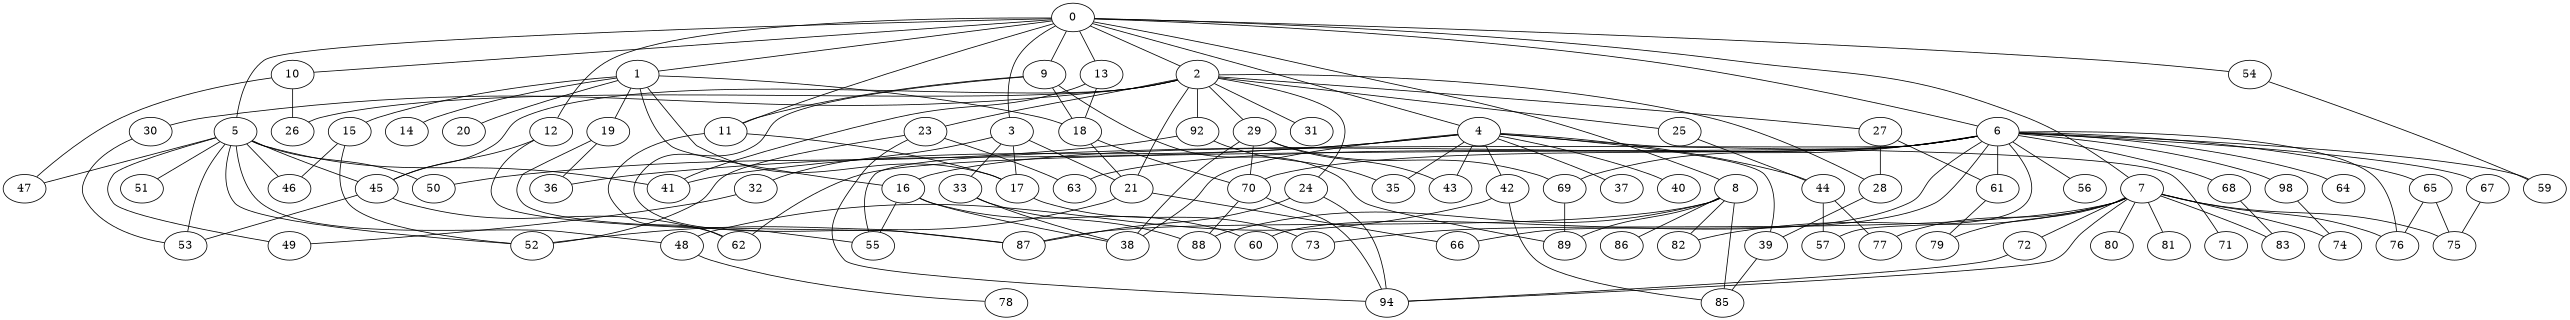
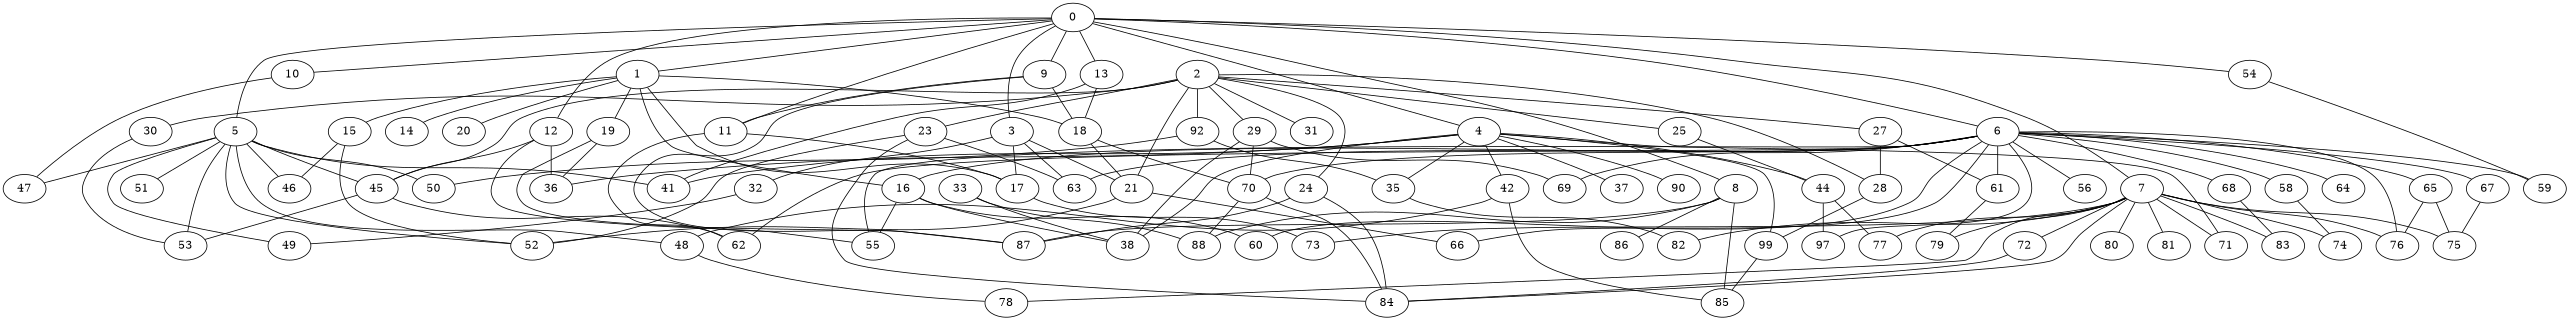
edge "0" -- "2": removed
node "26": removed
edge "3" -- "33": now "3" -- "63"
edge "12" -- "36": added
node "43": removed
node "40": label "40" -> "90"
node "98": label "98" -> "58"
edge "8" -- "82": now "35" -- "82"
edge "7" -- "71": added
node "89": removed
node "39": label "39" -> "99"
node "57": label "57" -> "97"
edge "7" -- "78": added
node "94": label "94" -> "84"
